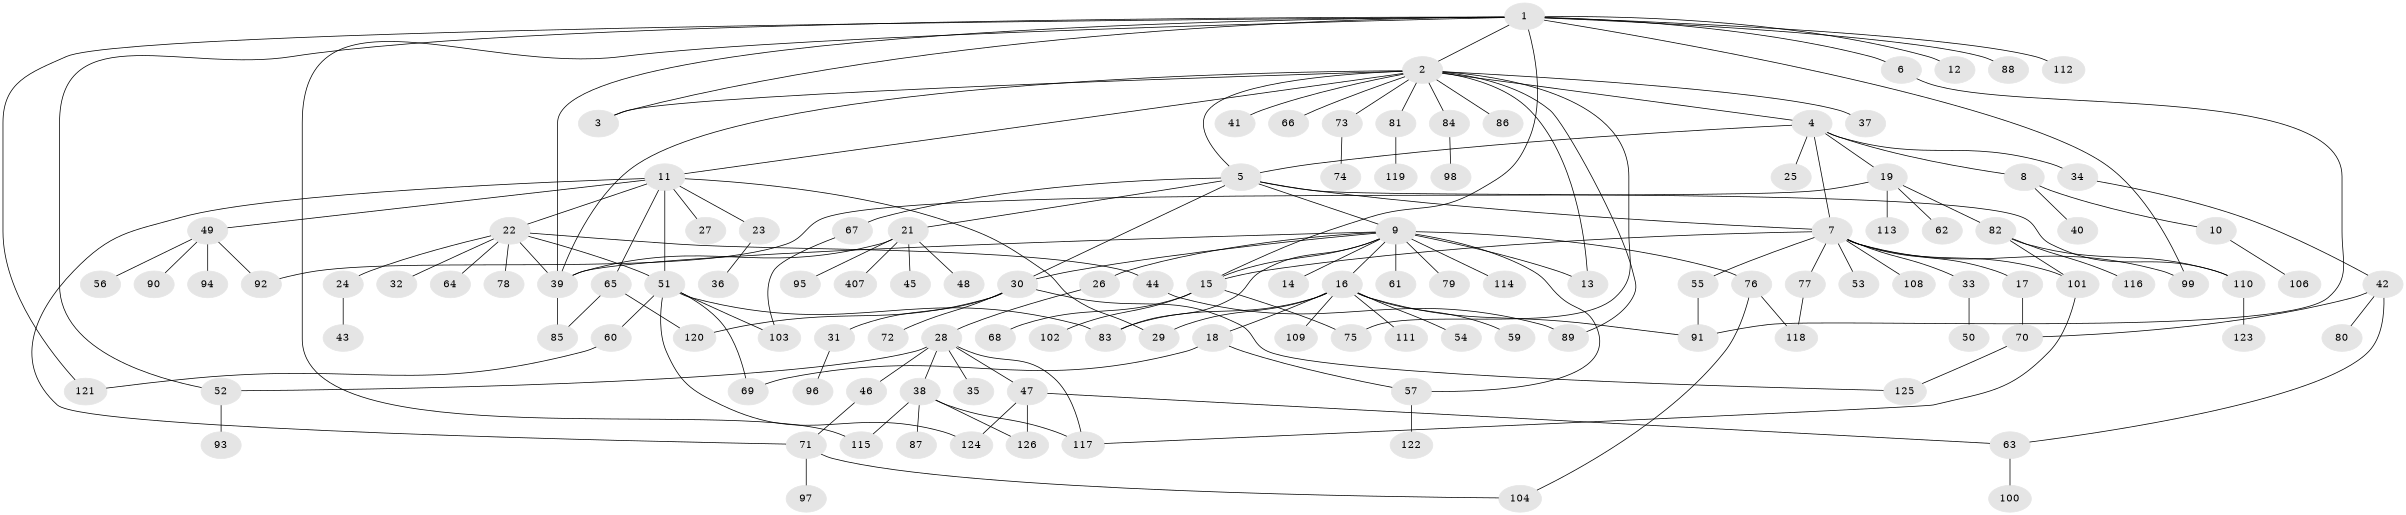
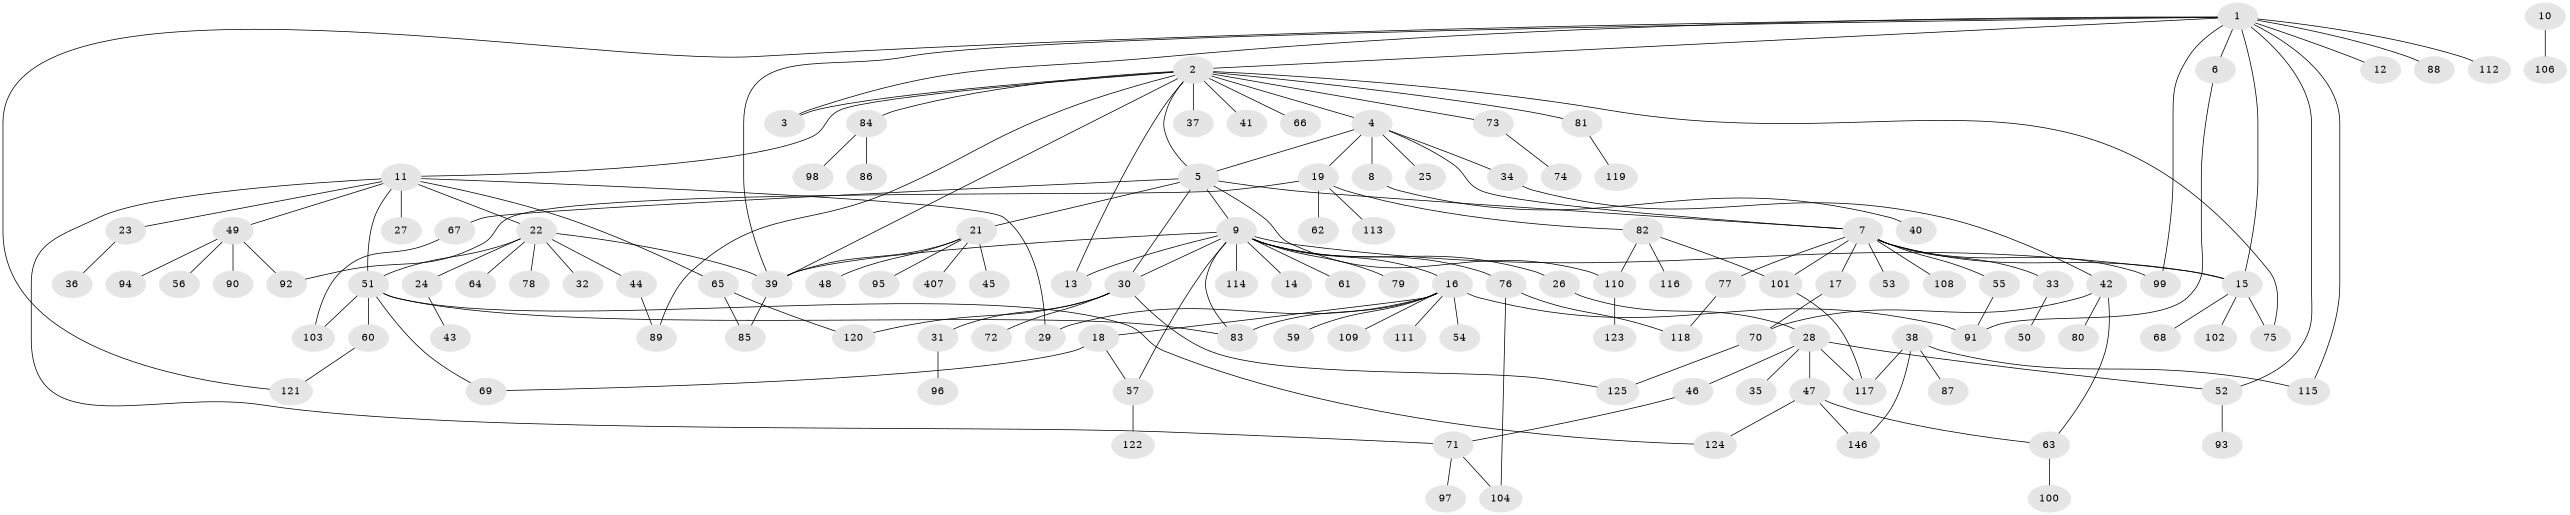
edge "2" -- "86": now "84" -- "86"
edge "8" -- "10": removed
edge "28" -- "38": removed
node "126": label "126" -> "146"
